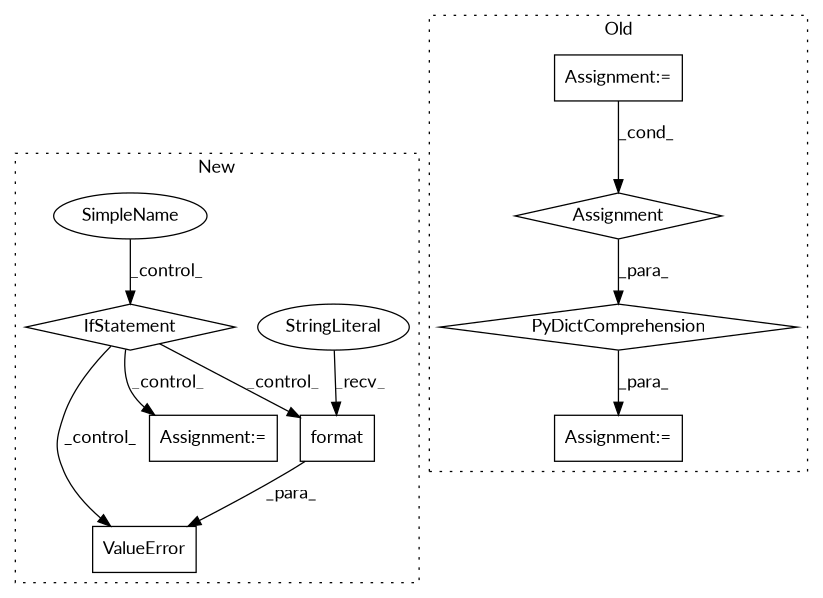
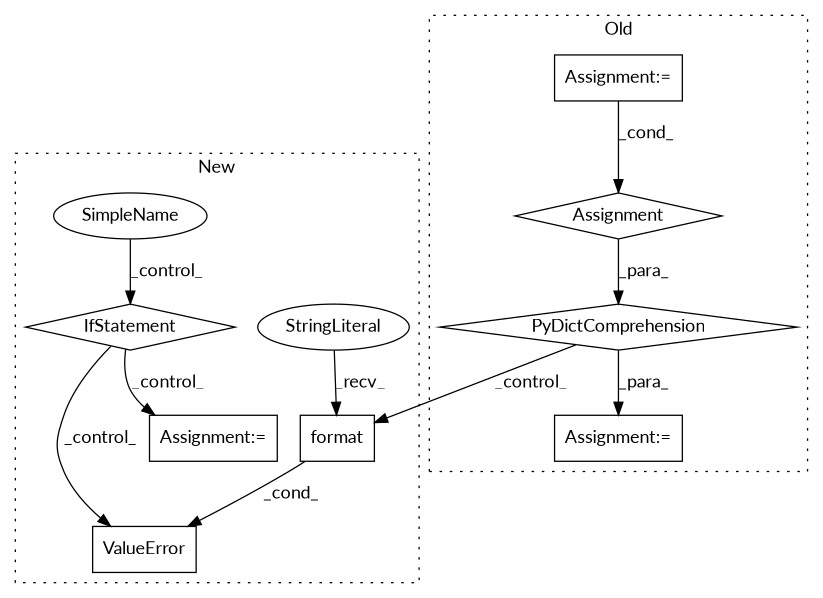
edge "IfStatement" -> "format": now "PyDictComprehension" -> "format"
edge "format" -> "ValueError": label "_para_" -> "_cond_"
